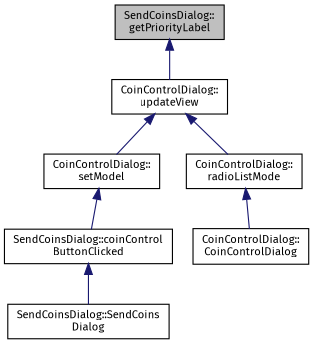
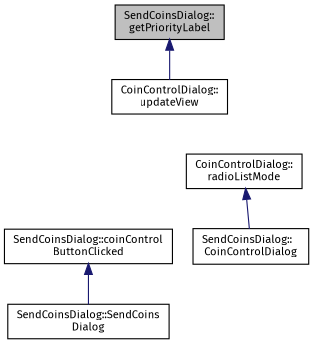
edge "CoinControlDialog:: radioListMode" -> "CoinControlDialog:: updateView": removed
node "CoinControlDialog:: setModel": removed
node "CoinControlDialog:: CoinControlDialog": label "CoinControlDialog:: CoinControlDialog" -> "SendCoinsDialog:: CoinControlDialog"
